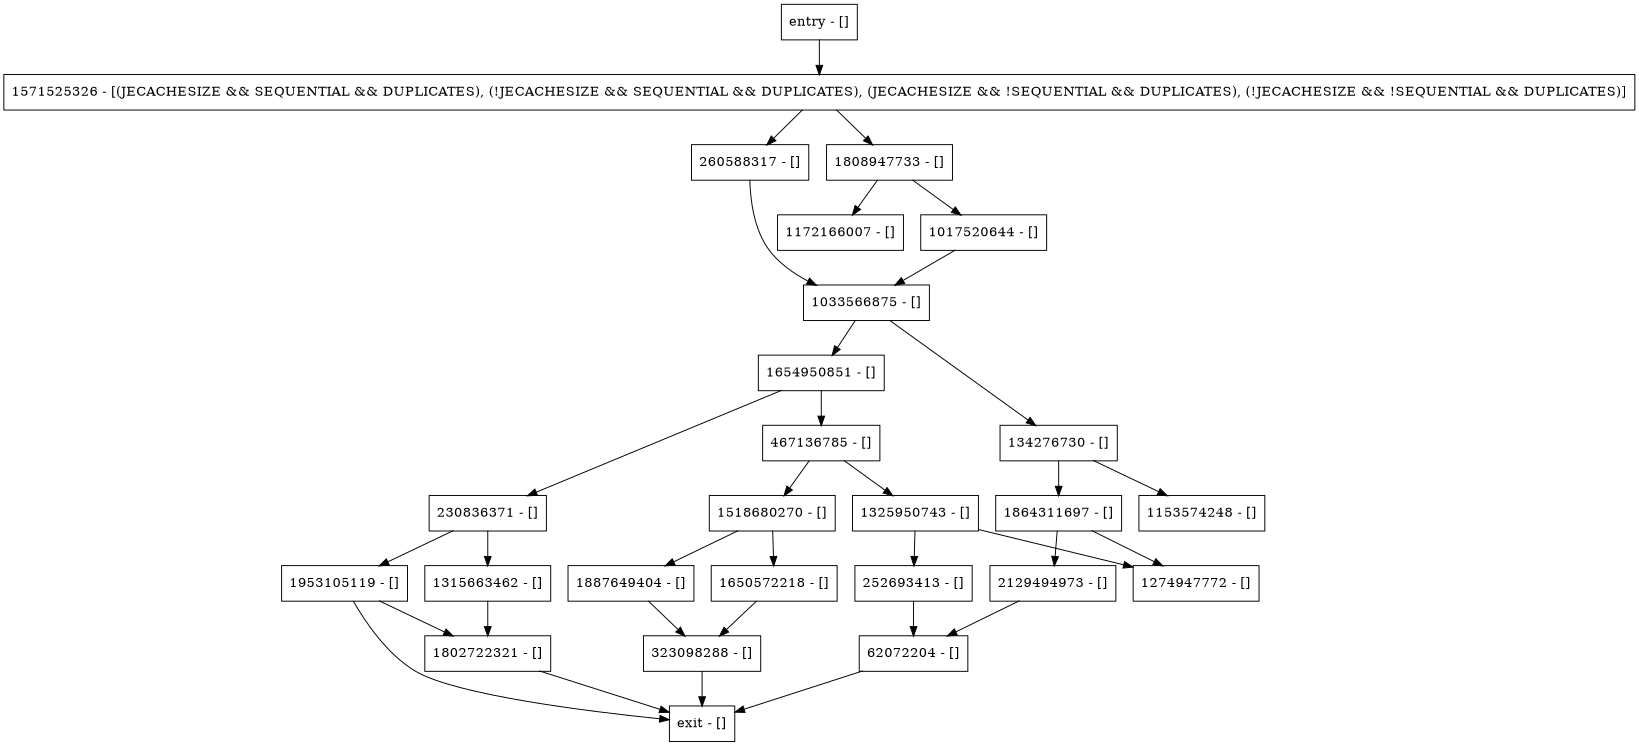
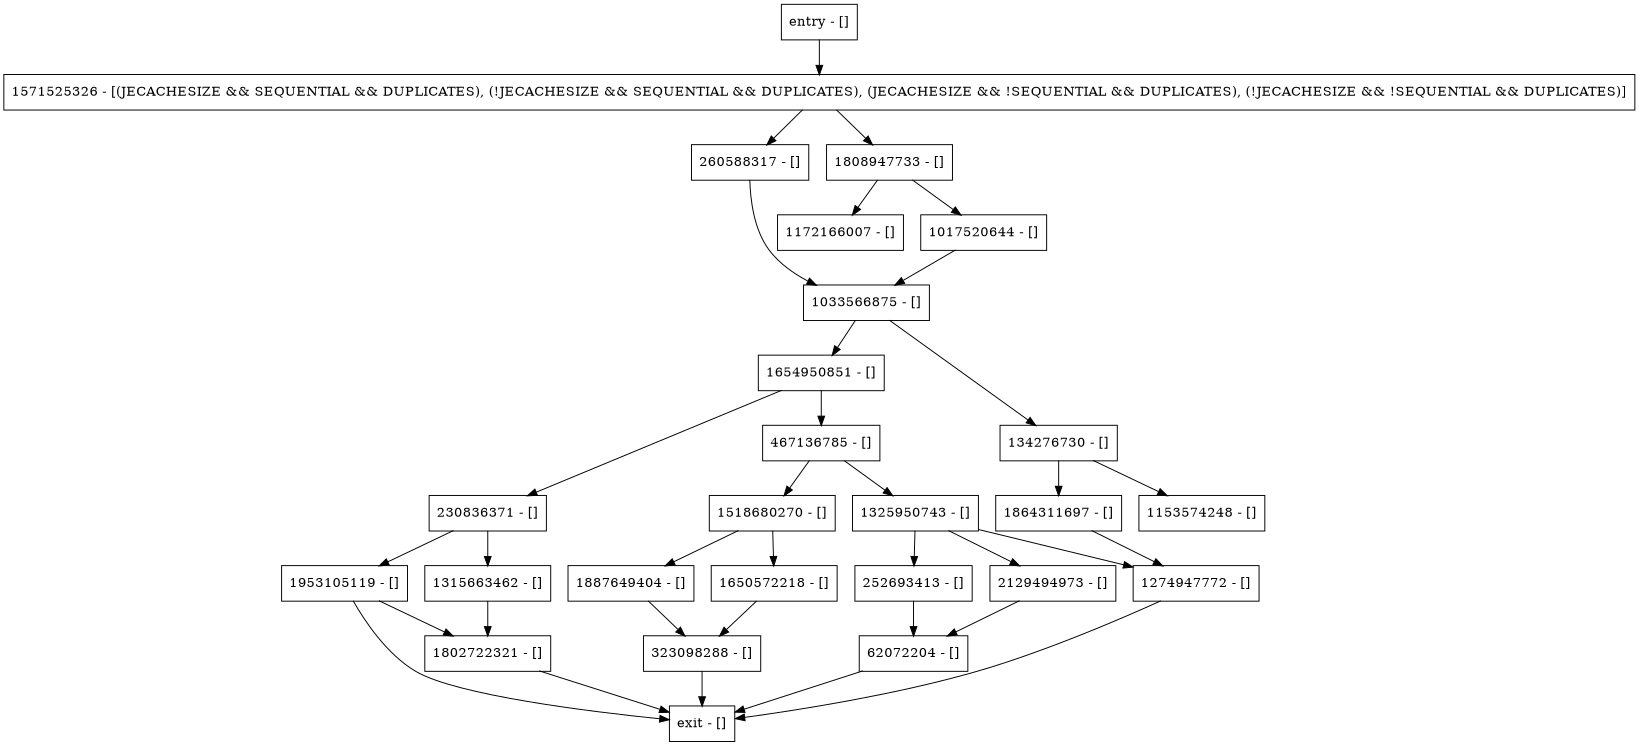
edge "1864311697 - []" -> "2129494973 - []": now "1325950743 - []" -> "2129494973 - []"
edge "1274947772 - []" -> "exit - []": added
